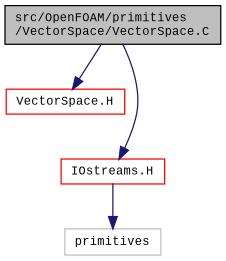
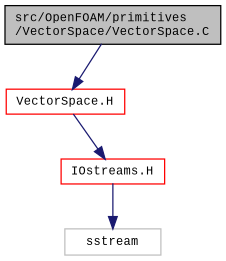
edge "src/OpenFOAM/primitives /VectorSpace/VectorSpace.C" -> "IOstreams.H": now "VectorSpace.H" -> "IOstreams.H"
node "primitives": label "primitives" -> "sstream"
